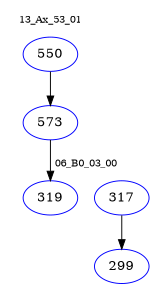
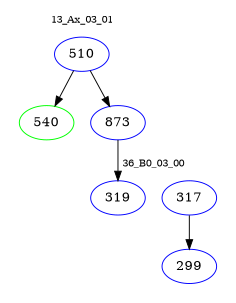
cluster "13_Ax_53_01": label "13_Ax_53_01" -> "13_Ax_03_01"
node "550": label "550" -> "510"
node "540": added
node "573": label "573" -> "873"
cluster "06_B0_03_00": label "06_B0_03_00" -> "36_B0_03_00"
